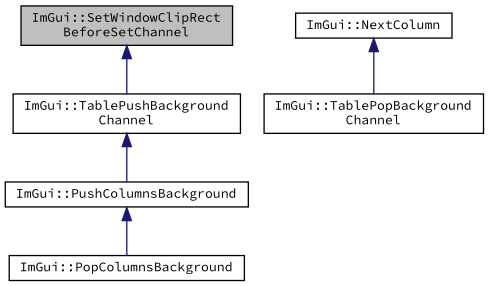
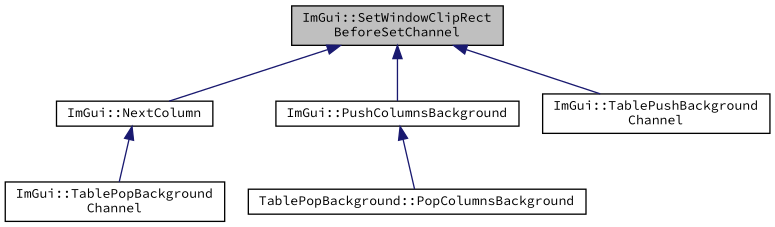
edge "ImGui::NextColumn" -> "ImGui::SetWindowClipRect BeforeSetChannel": added
edge "ImGui::PushColumnsBackground" -> "ImGui::TablePushBackground Channel": now "ImGui::PushColumnsBackground" -> "ImGui::SetWindowClipRect BeforeSetChannel"
node "ImGui::PopColumnsBackground": label "ImGui::PopColumnsBackground" -> "TablePopBackground::PopColumnsBackground"
